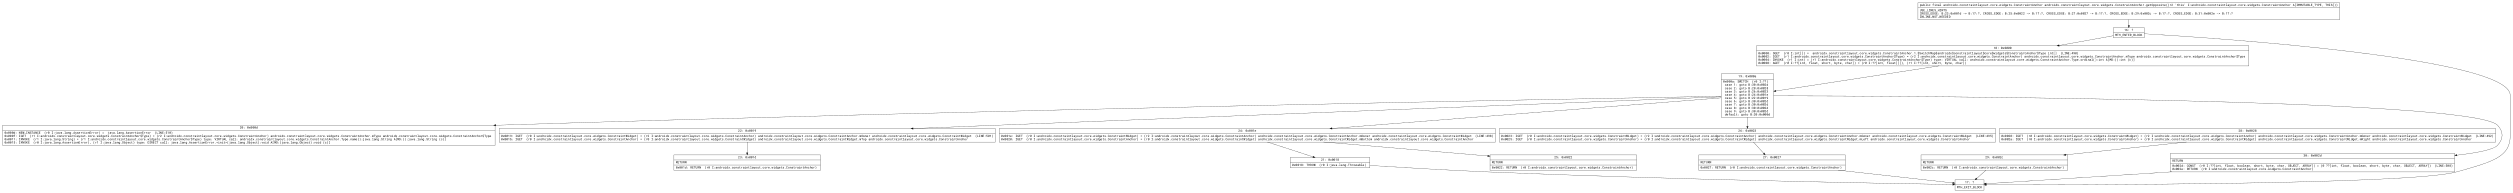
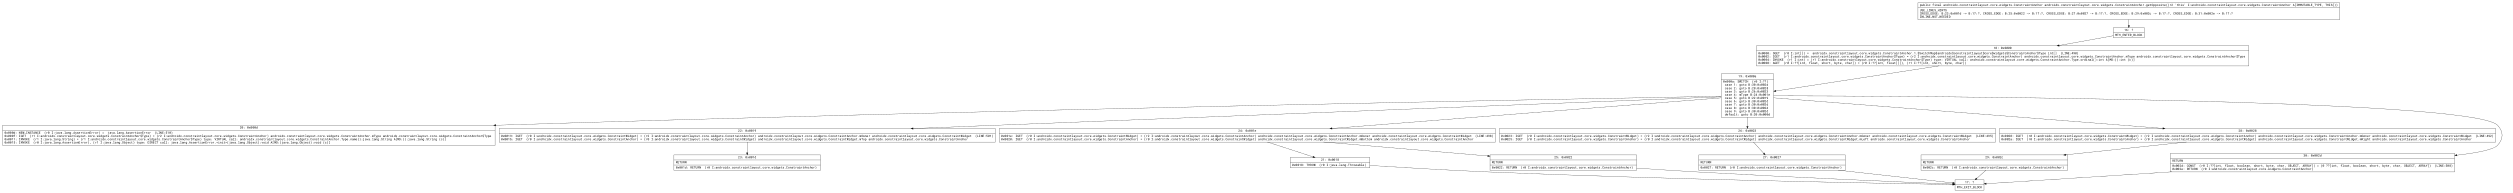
node "19: 0x000a": text "case 4: goto B:24:0x001e" -> "case 4: mType B:24:0x001e"
edge "19: 0x000a" -> "28: 0x0028": added
edge "16: ?" -> "17: ?": now "25: 0x0022" -> "17: ?"
